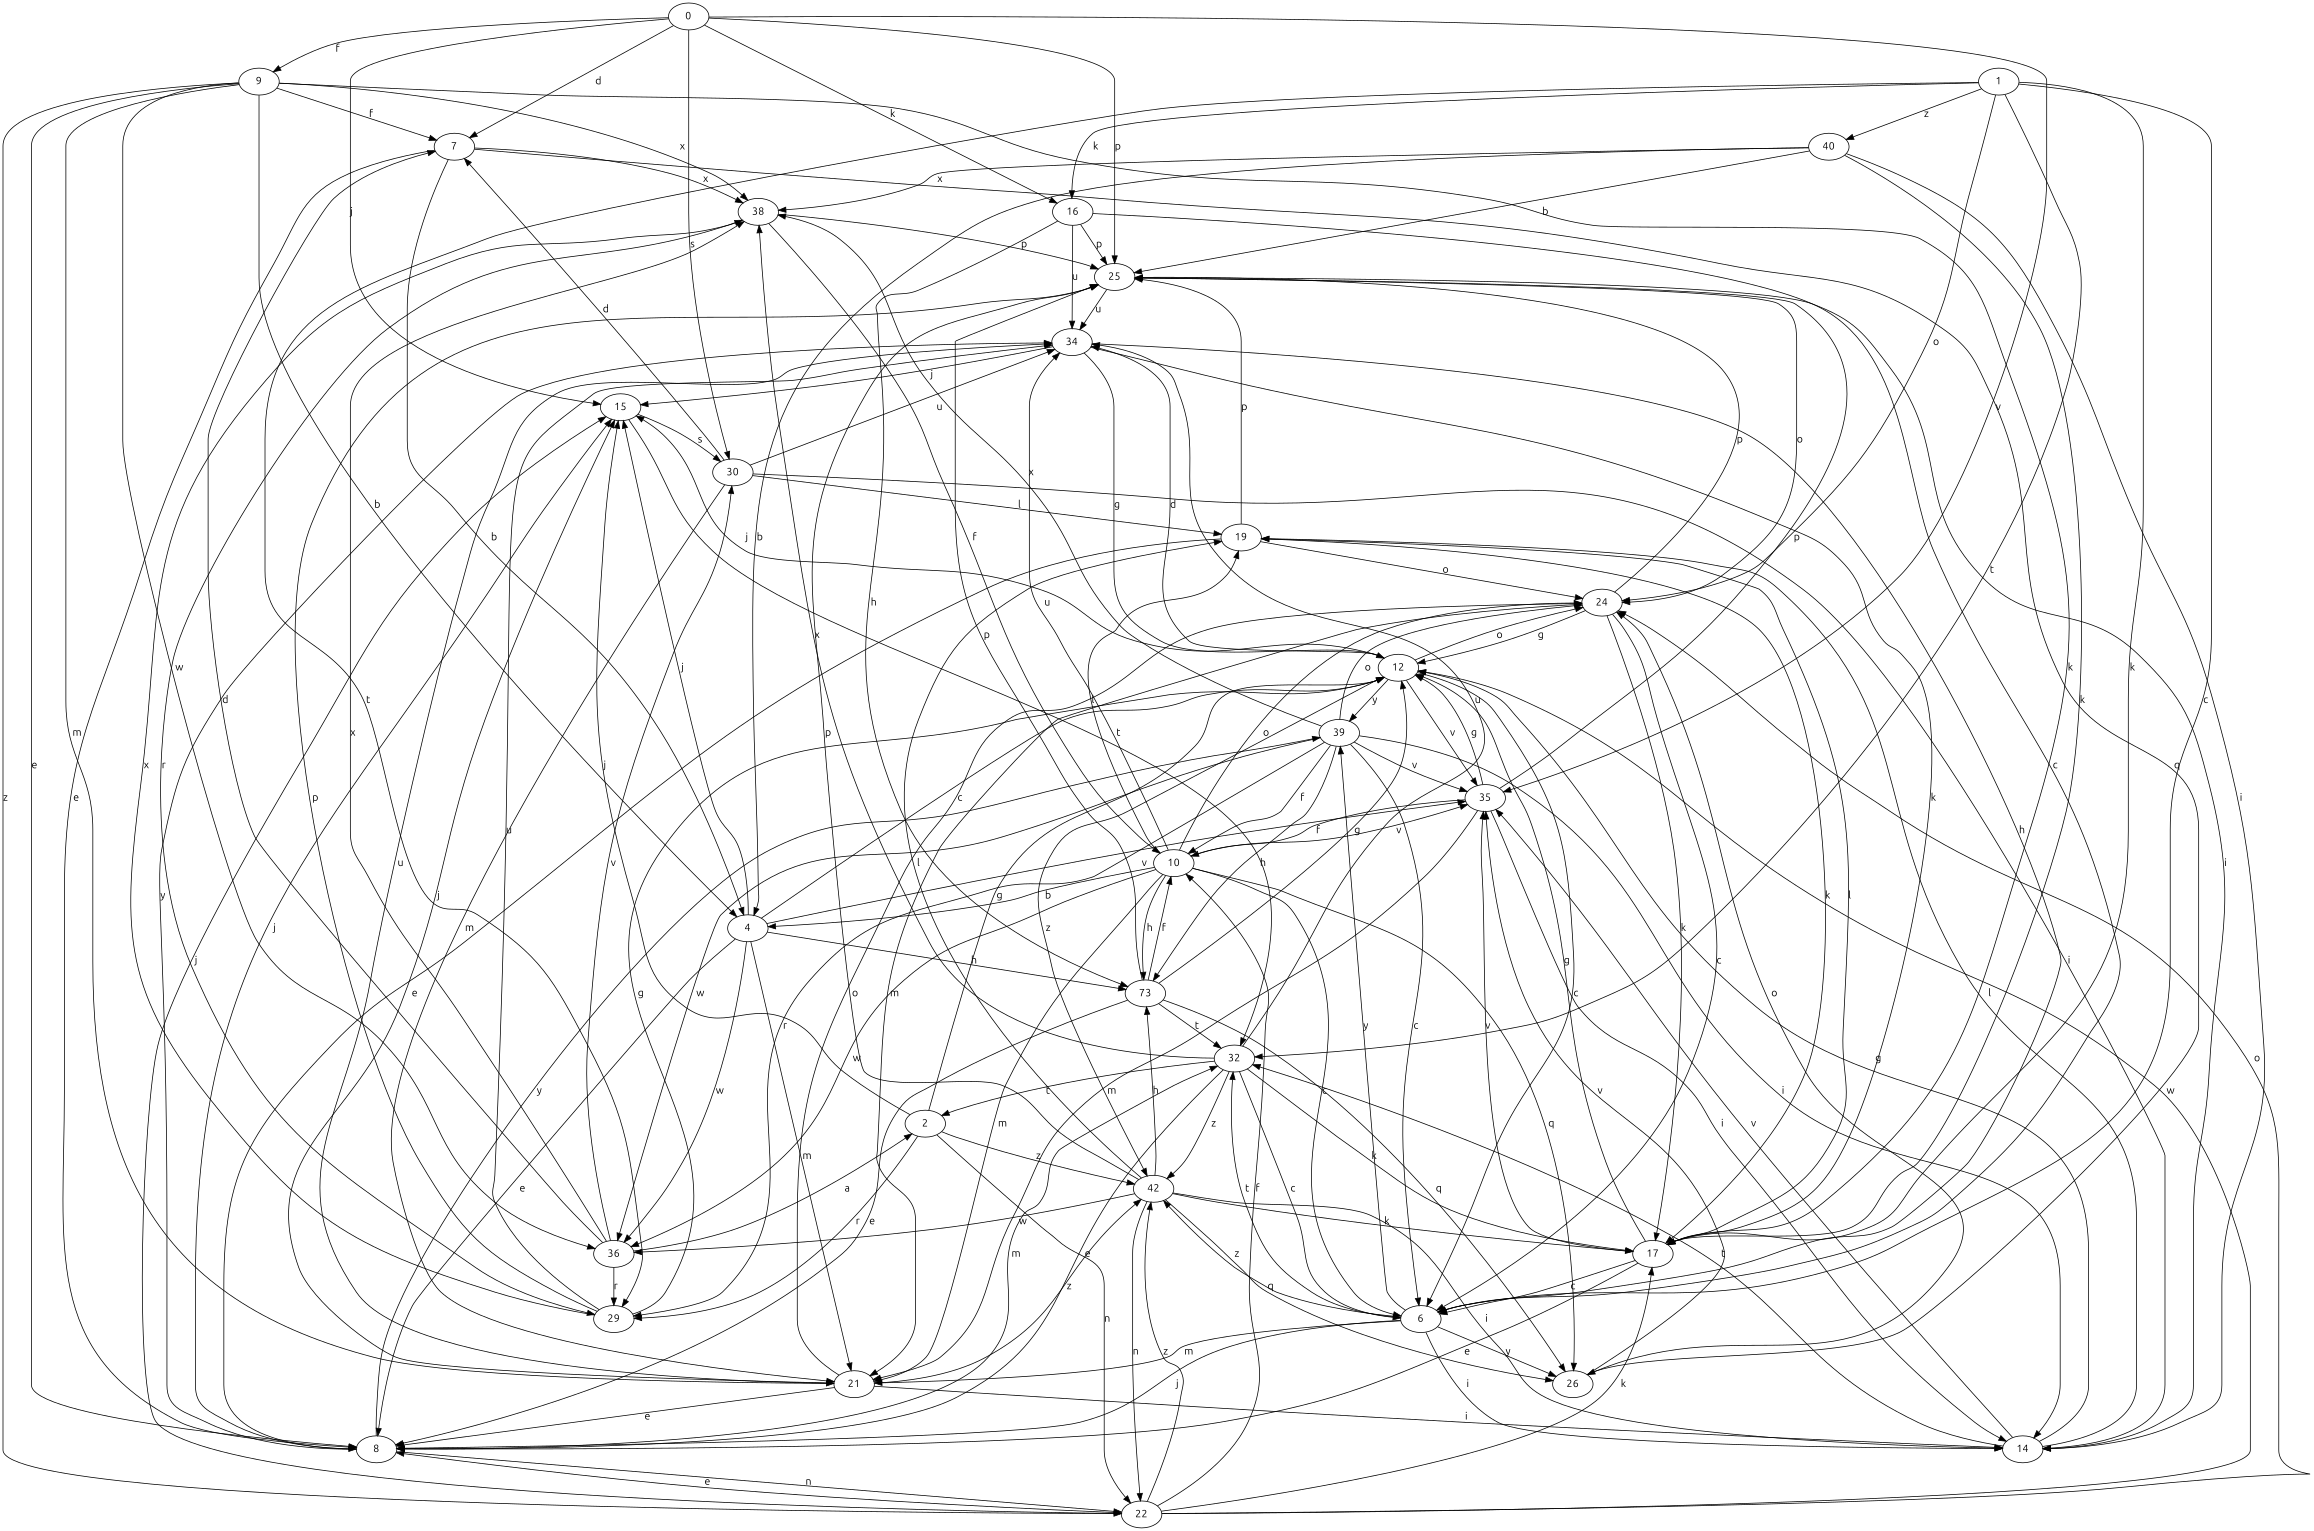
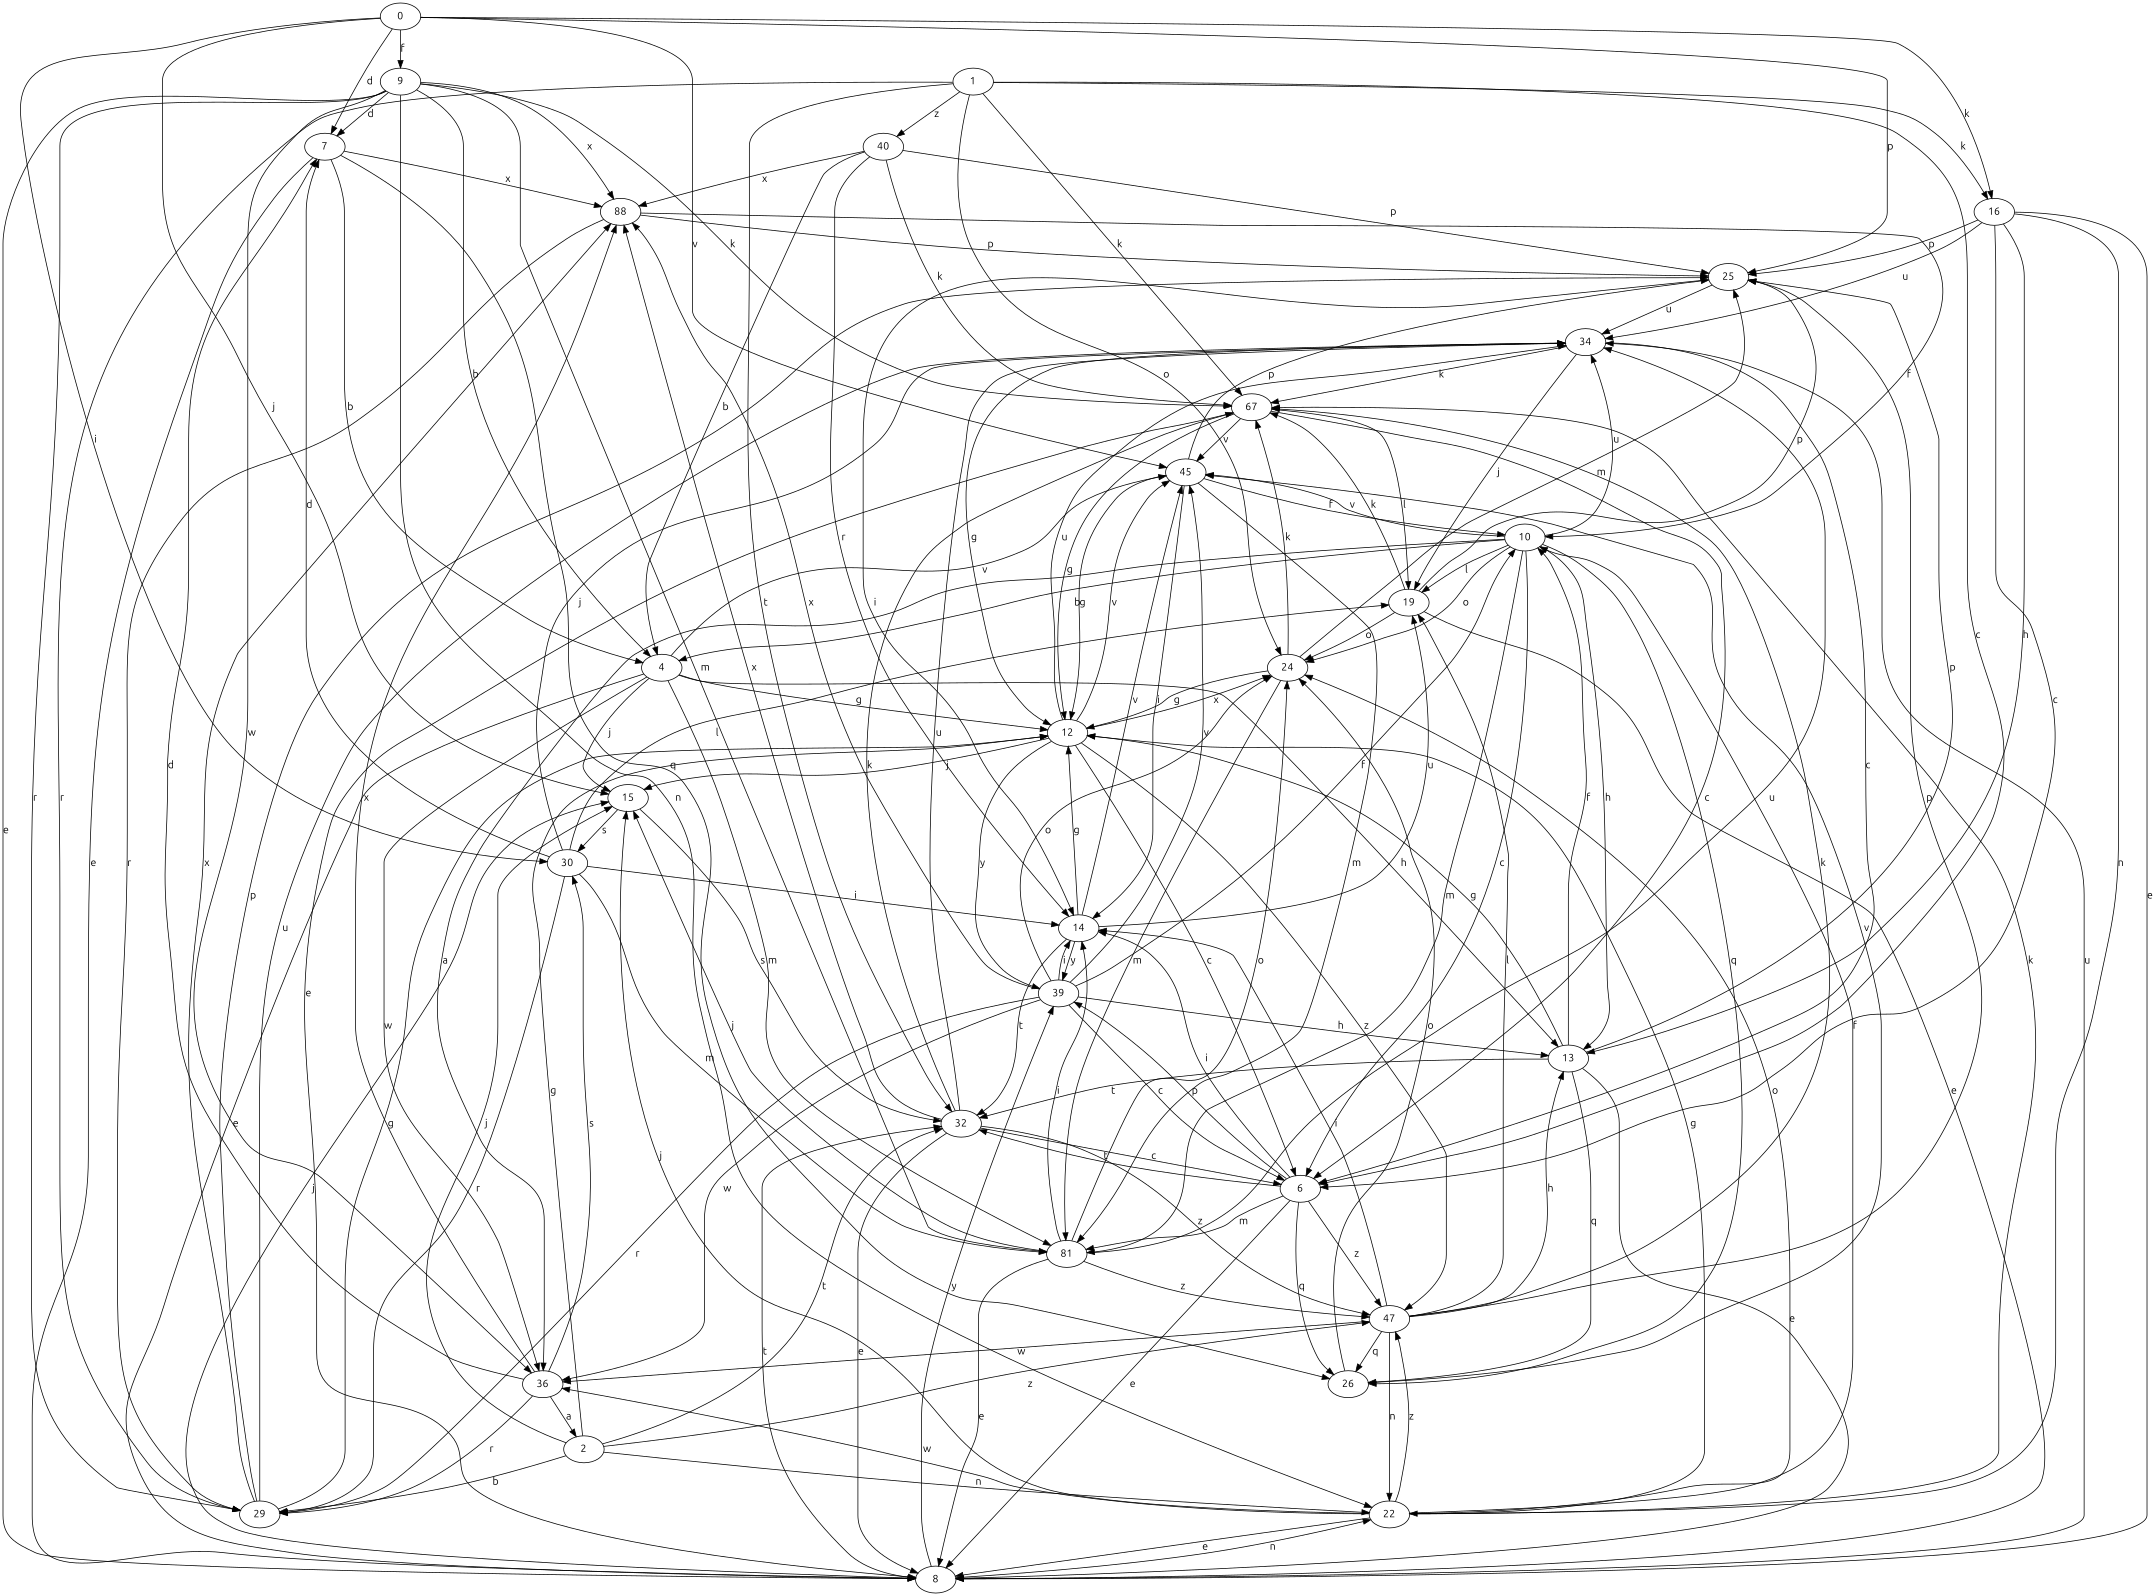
edge "9" -> "7": label "f" -> "d"
node "38": label "38" -> "88"
edge "40" -> "25": label "b" -> "p"
edge "0" -> "30": label "s" -> "i"
edge "25" -> "24": removed, label "o"
edge "34" -> "15": now "34" -> "19"
edge "30" -> "34": label "u" -> "j"
edge "24" -> "25": label "p" -> "m"
edge "12" -> "34": label "d" -> "u"
edge "12" -> "24": label "o" -> "x"
edge "1" -> "29": label "t" -> "r"
edge "9" -> "29": added, label "r"
edge "15" -> "32": label "t" -> "s"
edge "9" -> "22": label "z" -> "n"
edge "4" -> "12": label "c" -> "g"
node "35": label "35" -> "45"
edge "40" -> "14": label "i" -> "r"
edge "34" -> "6": label "h" -> "c"
edge "36" -> "30": label "v" -> "s"
edge "8" -> "34": label "y" -> "u"
edge "14" -> "39": added, label "y"
node "73": label "73" -> "13"
edge "14" -> "19": label "l" -> "u"
edge "24" -> "6": removed, label "c"
edge "6" -> "39": label "y" -> "p"
edge "10" -> "36": label "w" -> "a"
edge "32" -> "2": reversed
edge "22" -> "12": label "w" -> "g"
edge "16" -> "22": added, label "n"
node "42": label "42" -> "47"
edge "2" -> "29": label "r" -> "b"
edge "30" -> "29": added, label "r"
edge "8" -> "32": label "m" -> "t"
node "17": label "17" -> "67"
edge "6" -> "26": label "y" -> "q"
node "21": label "21" -> "81"
edge "6" -> "8": label "j" -> "e"
edge "16" -> "8": added, label "e"
edge "22" -> "36": added, label "w"
